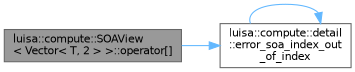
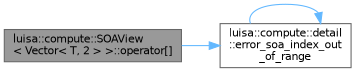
node "luisa::compute::detail ::error_soa_index_out _of_index": label "luisa::compute::detail ::error_soa_index_out _of_index" -> "luisa::compute::detail ::error_soa_index_out _of_range"
